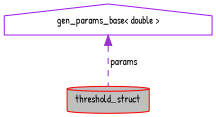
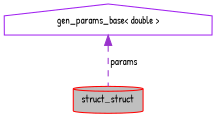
node "threshold_struct": label "threshold_struct" -> "struct_struct"
